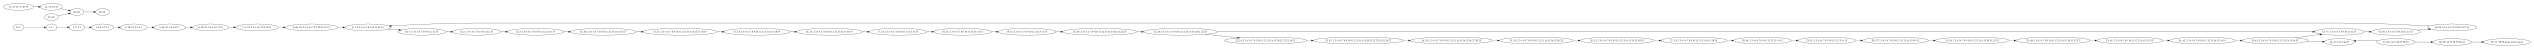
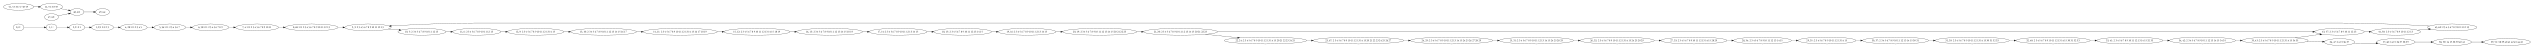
edge "37, 48: 14 15 36 37 38 39" -> "36, 47: 14 15 36 37": reversed
